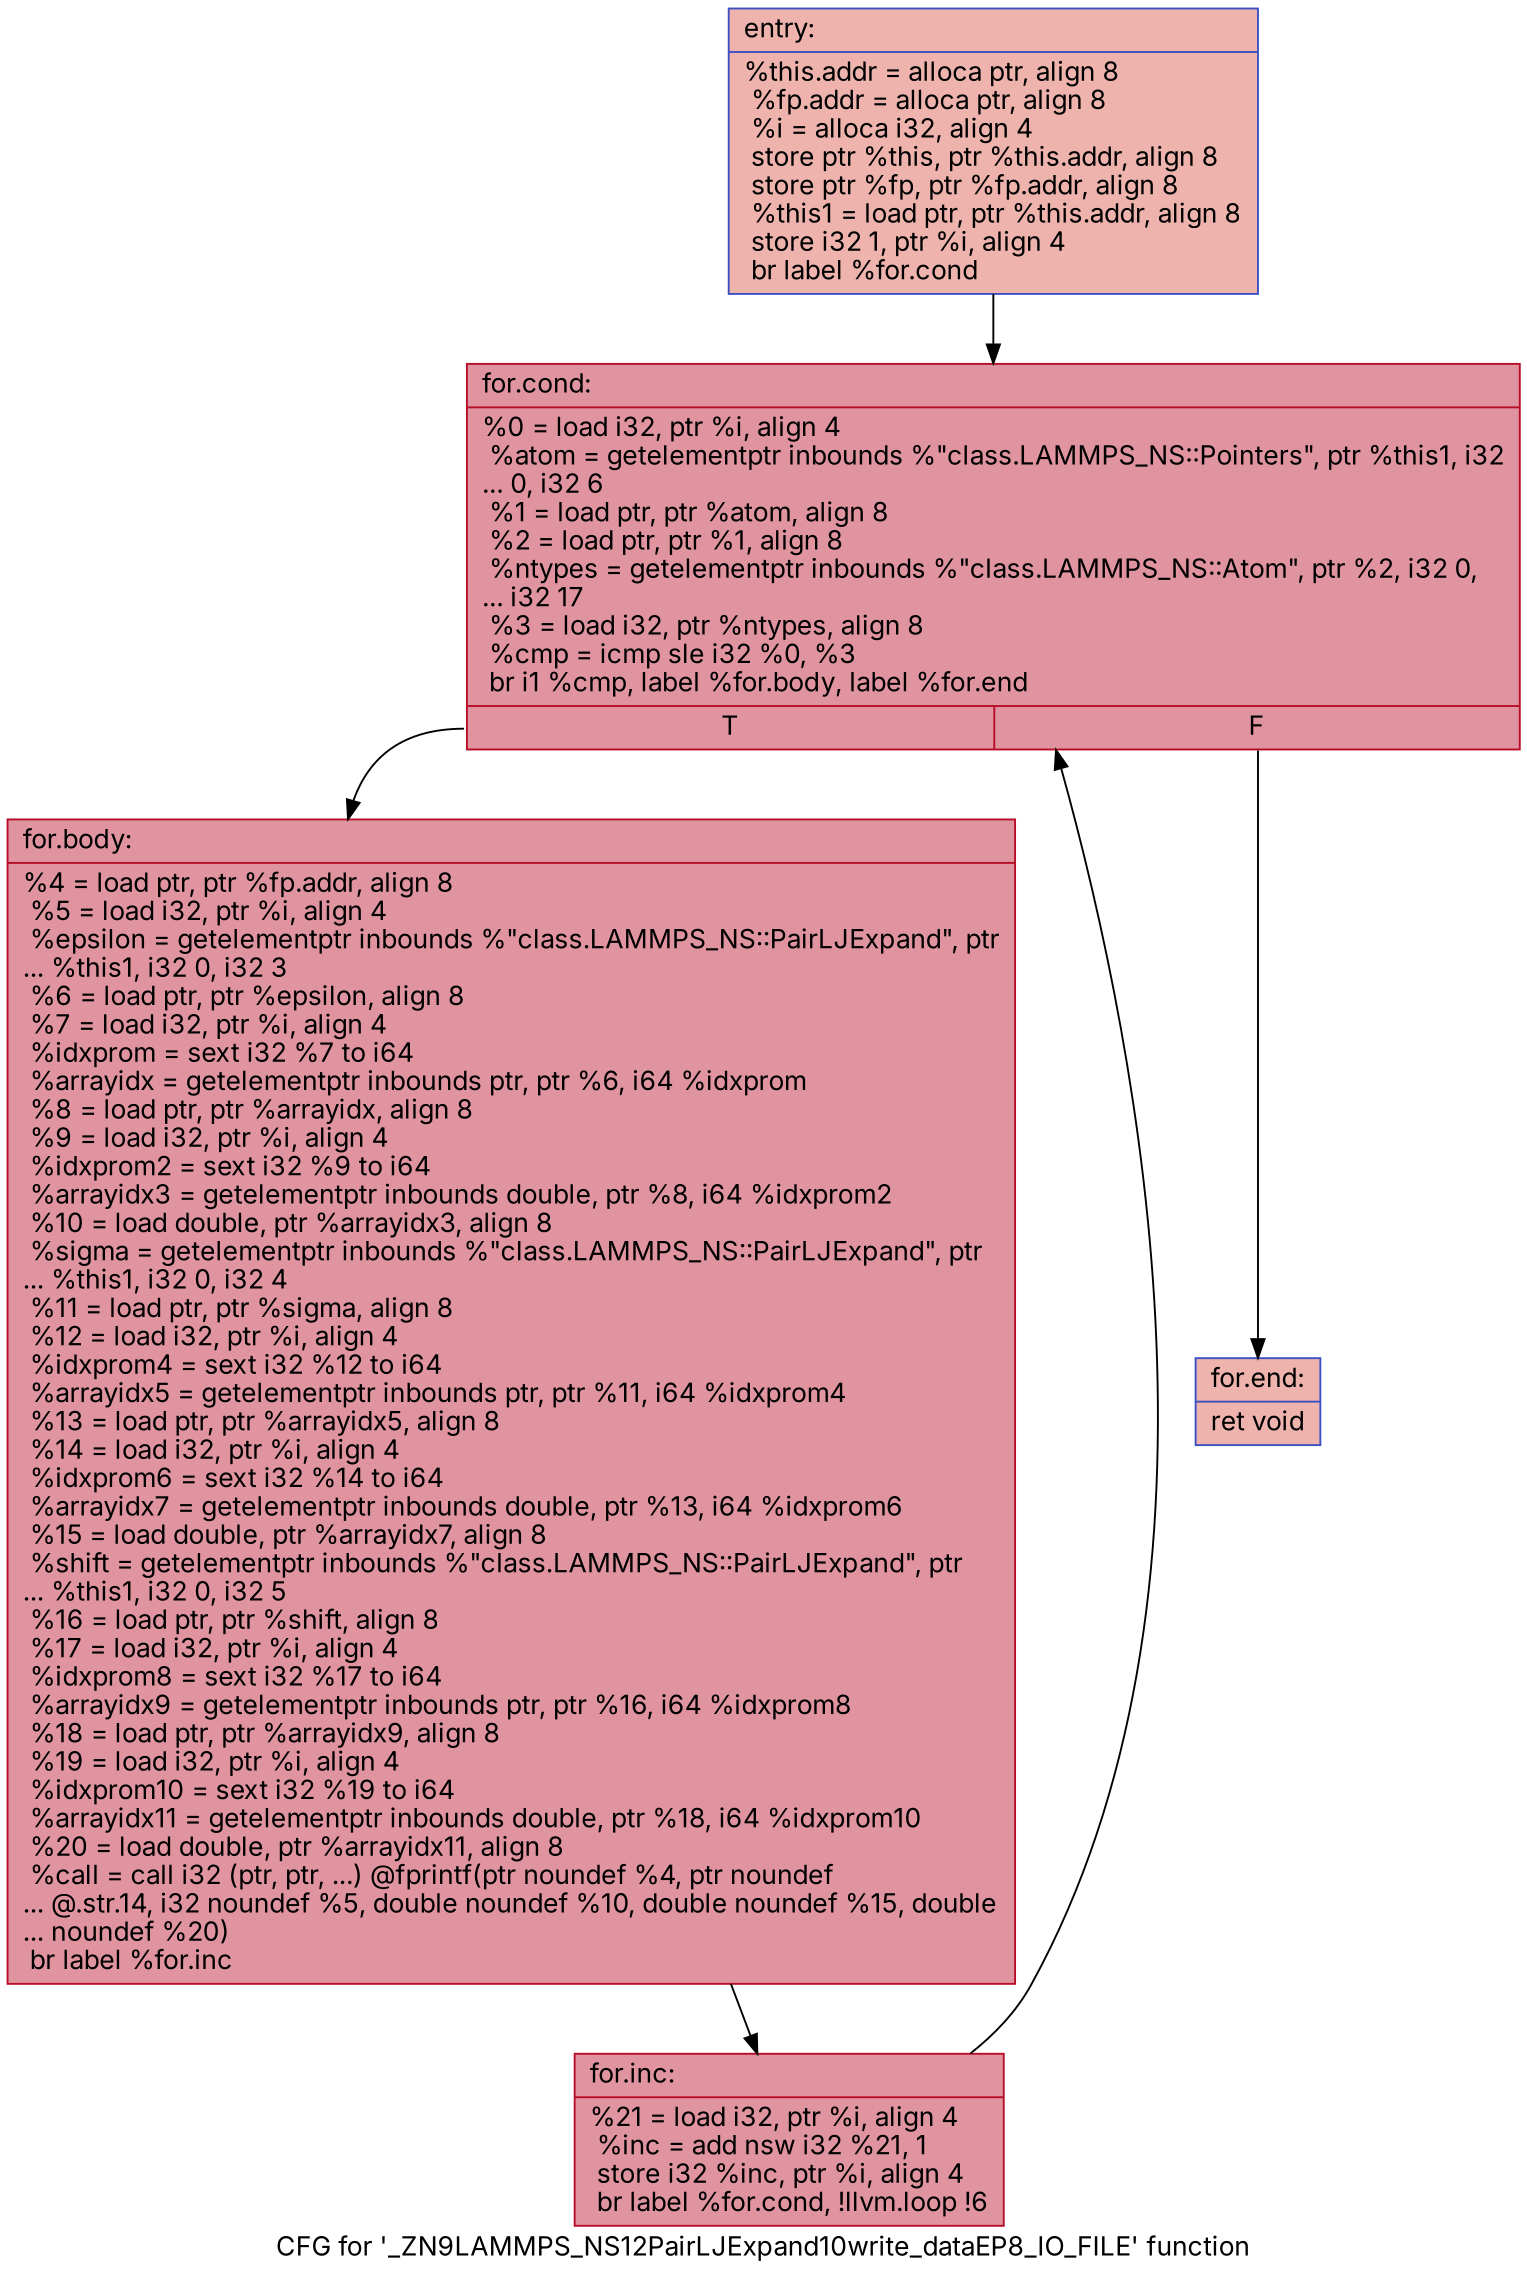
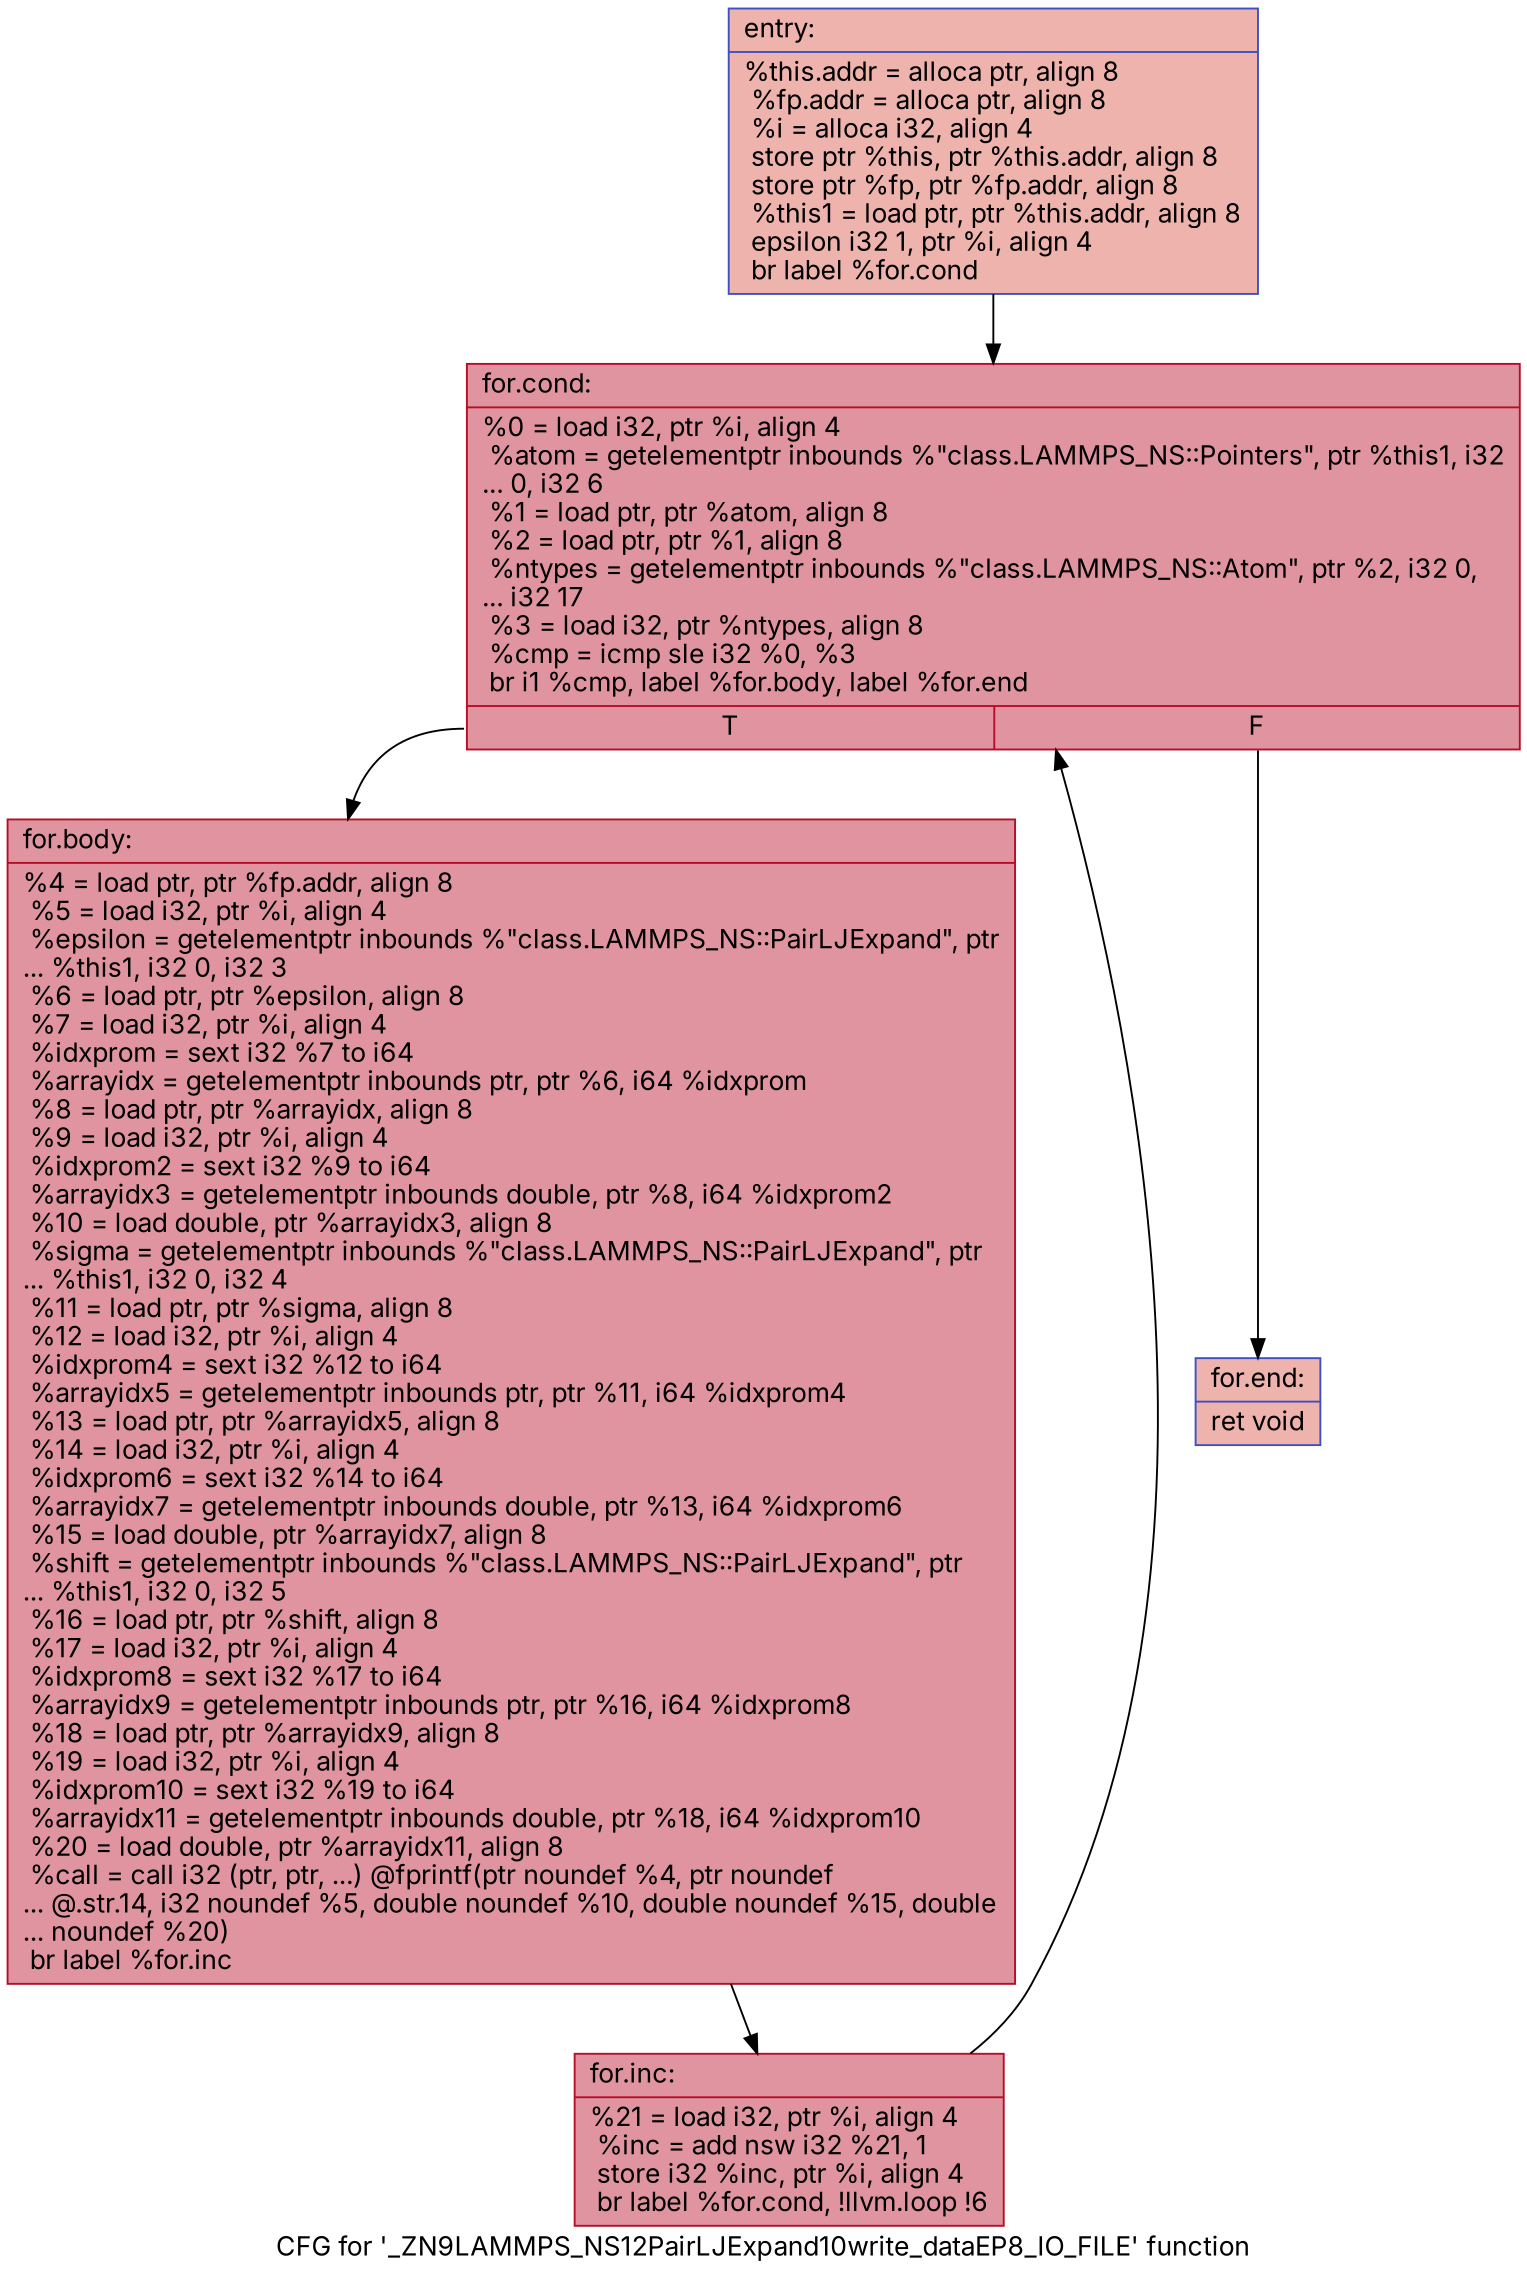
node "entry:": text "store i32 1, ptr %i, align 4" -> "epsilon i32 1, ptr %i, align 4"
